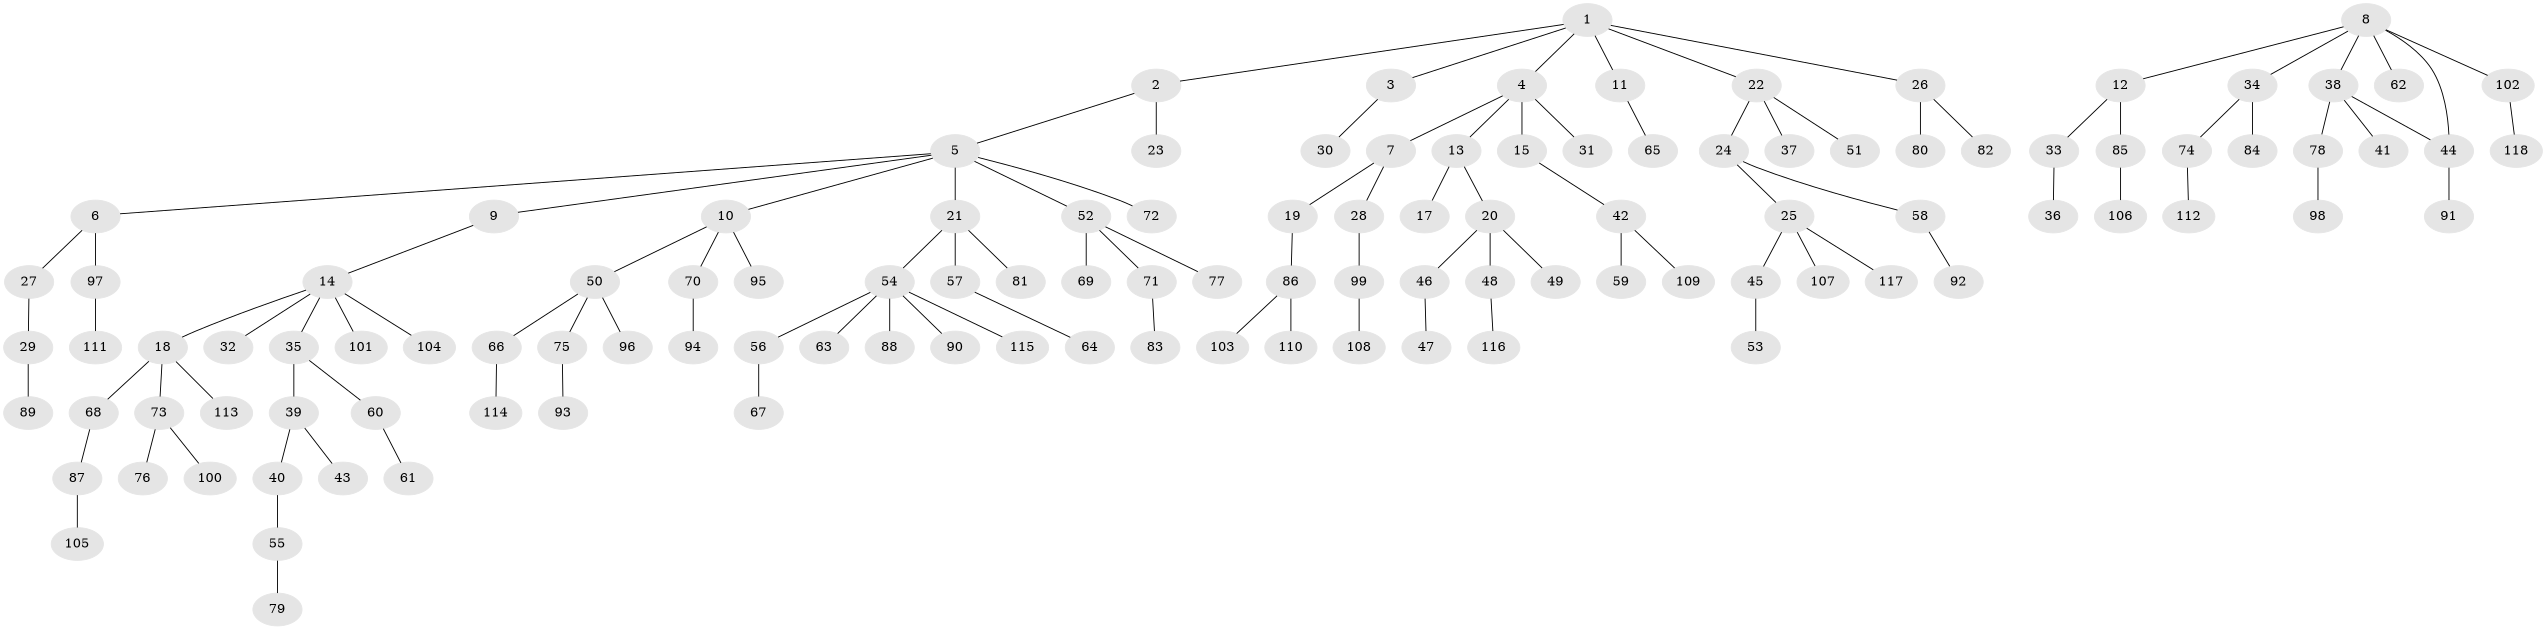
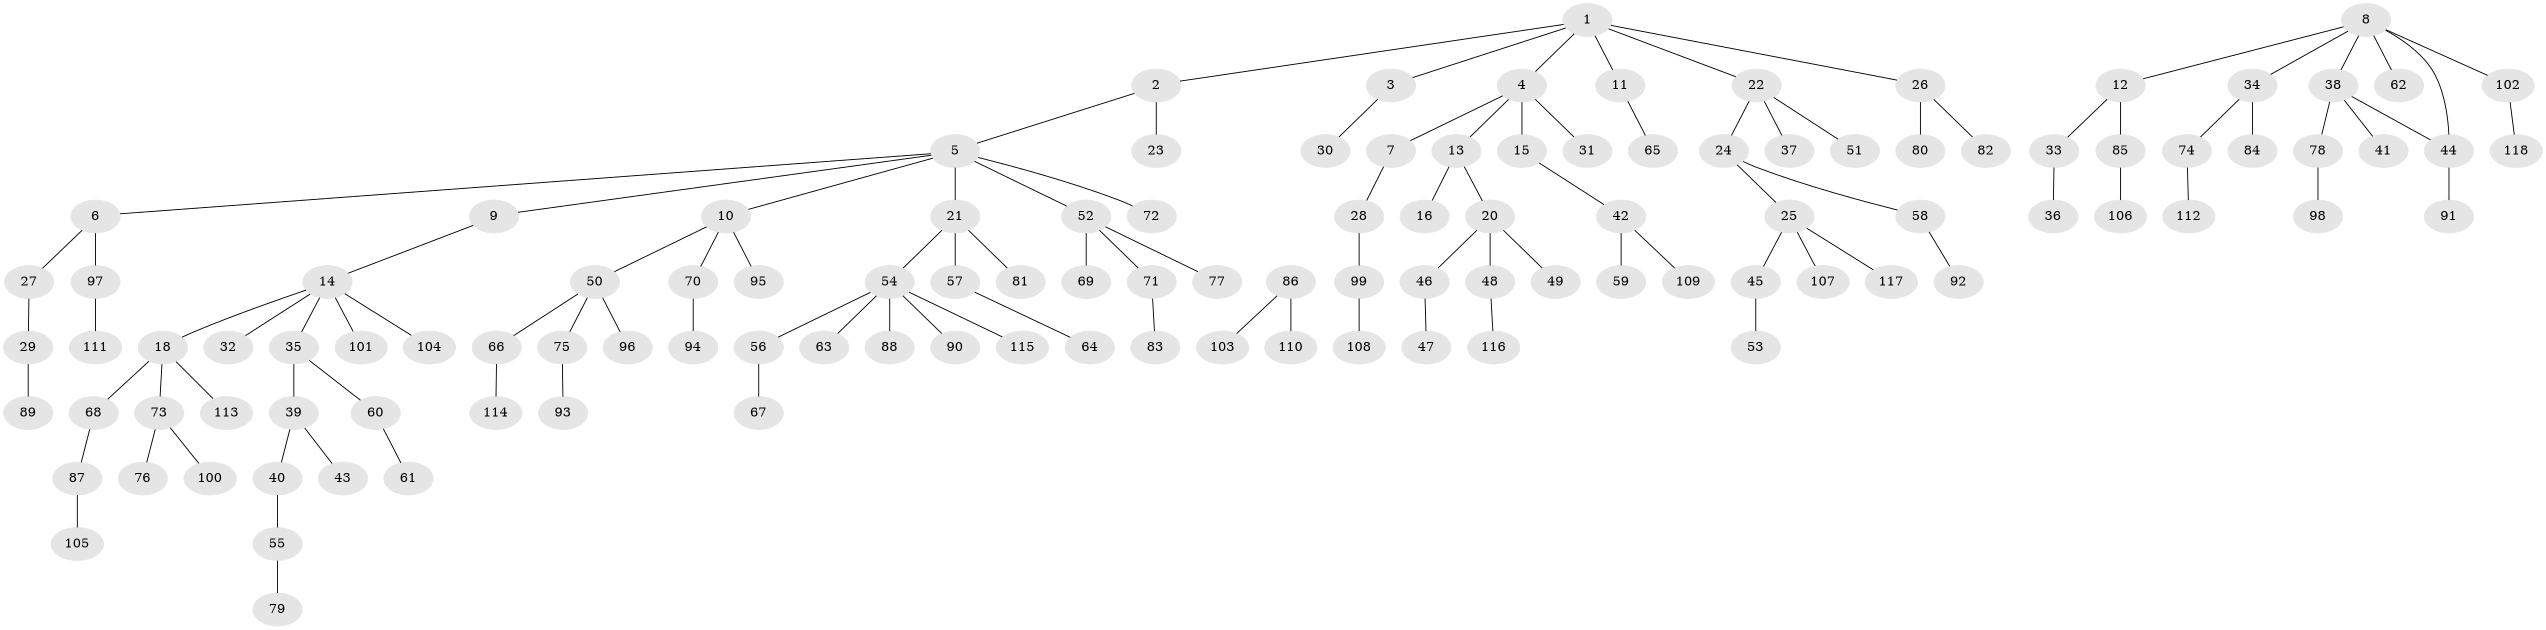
node "19": removed
node "17": label "17" -> "16"
